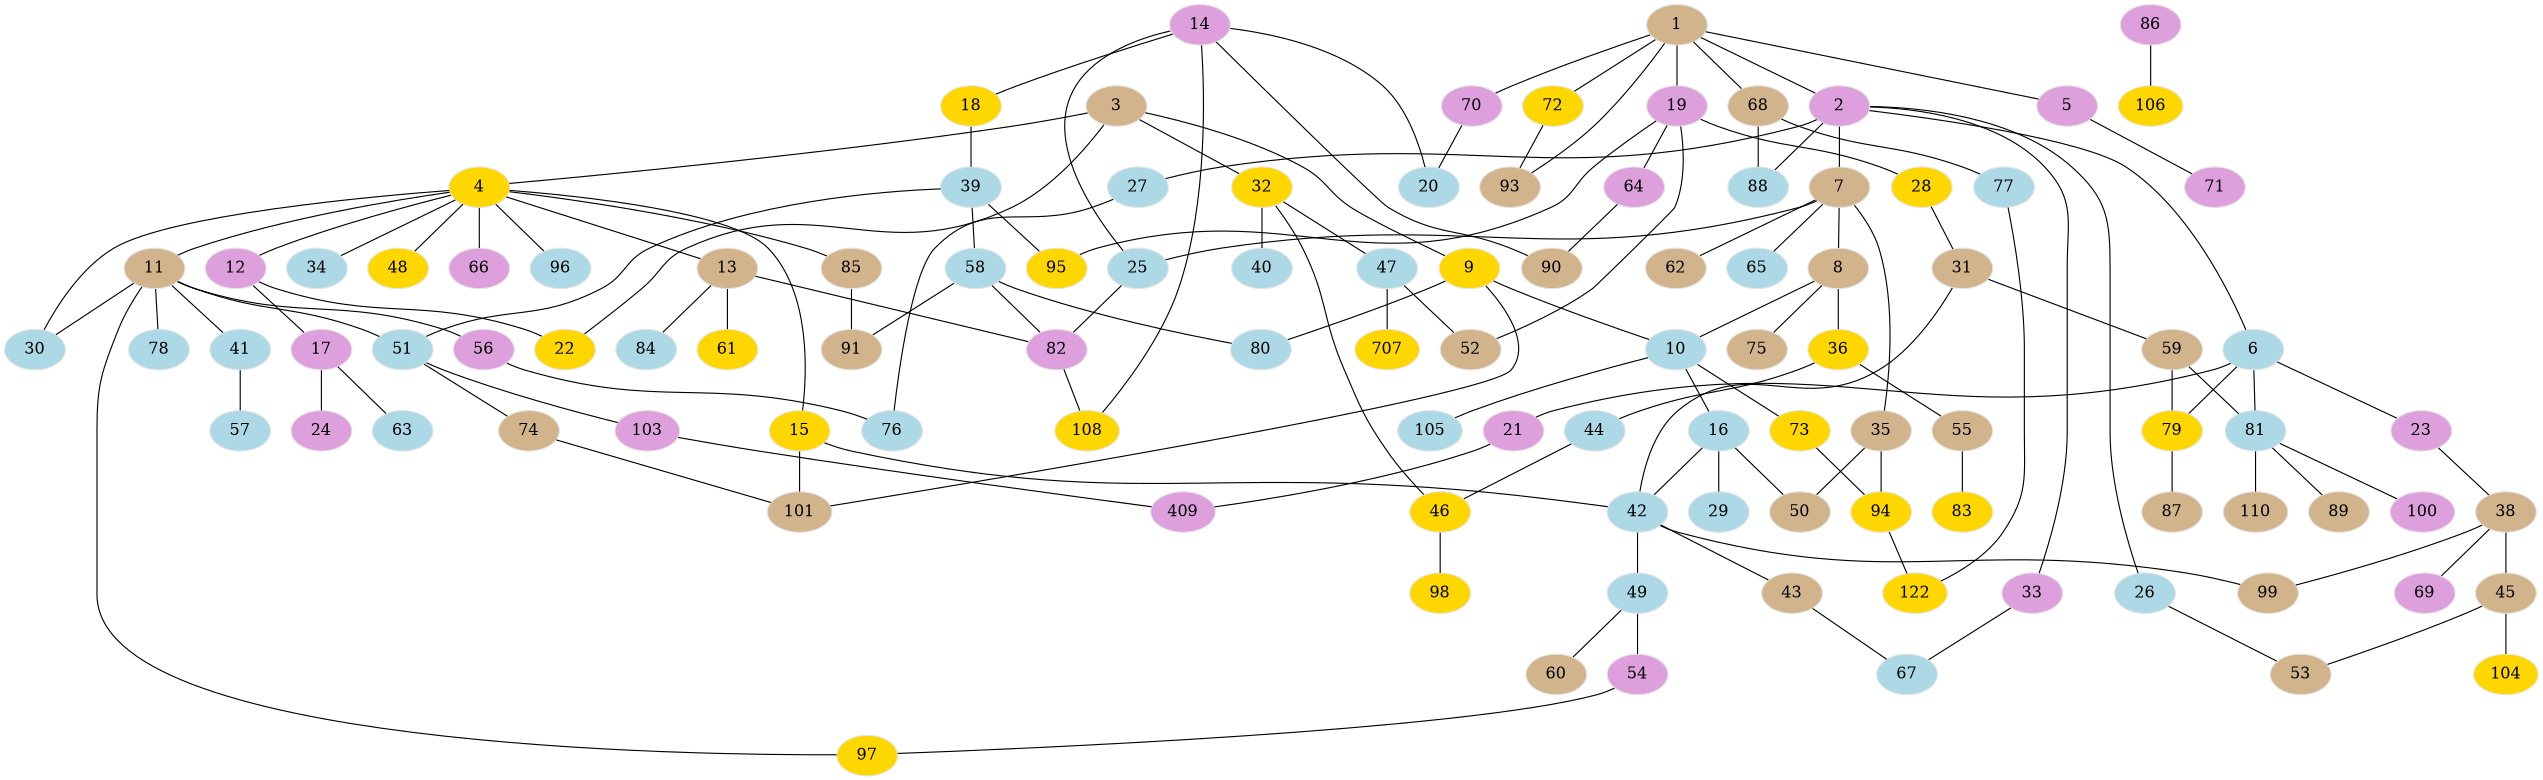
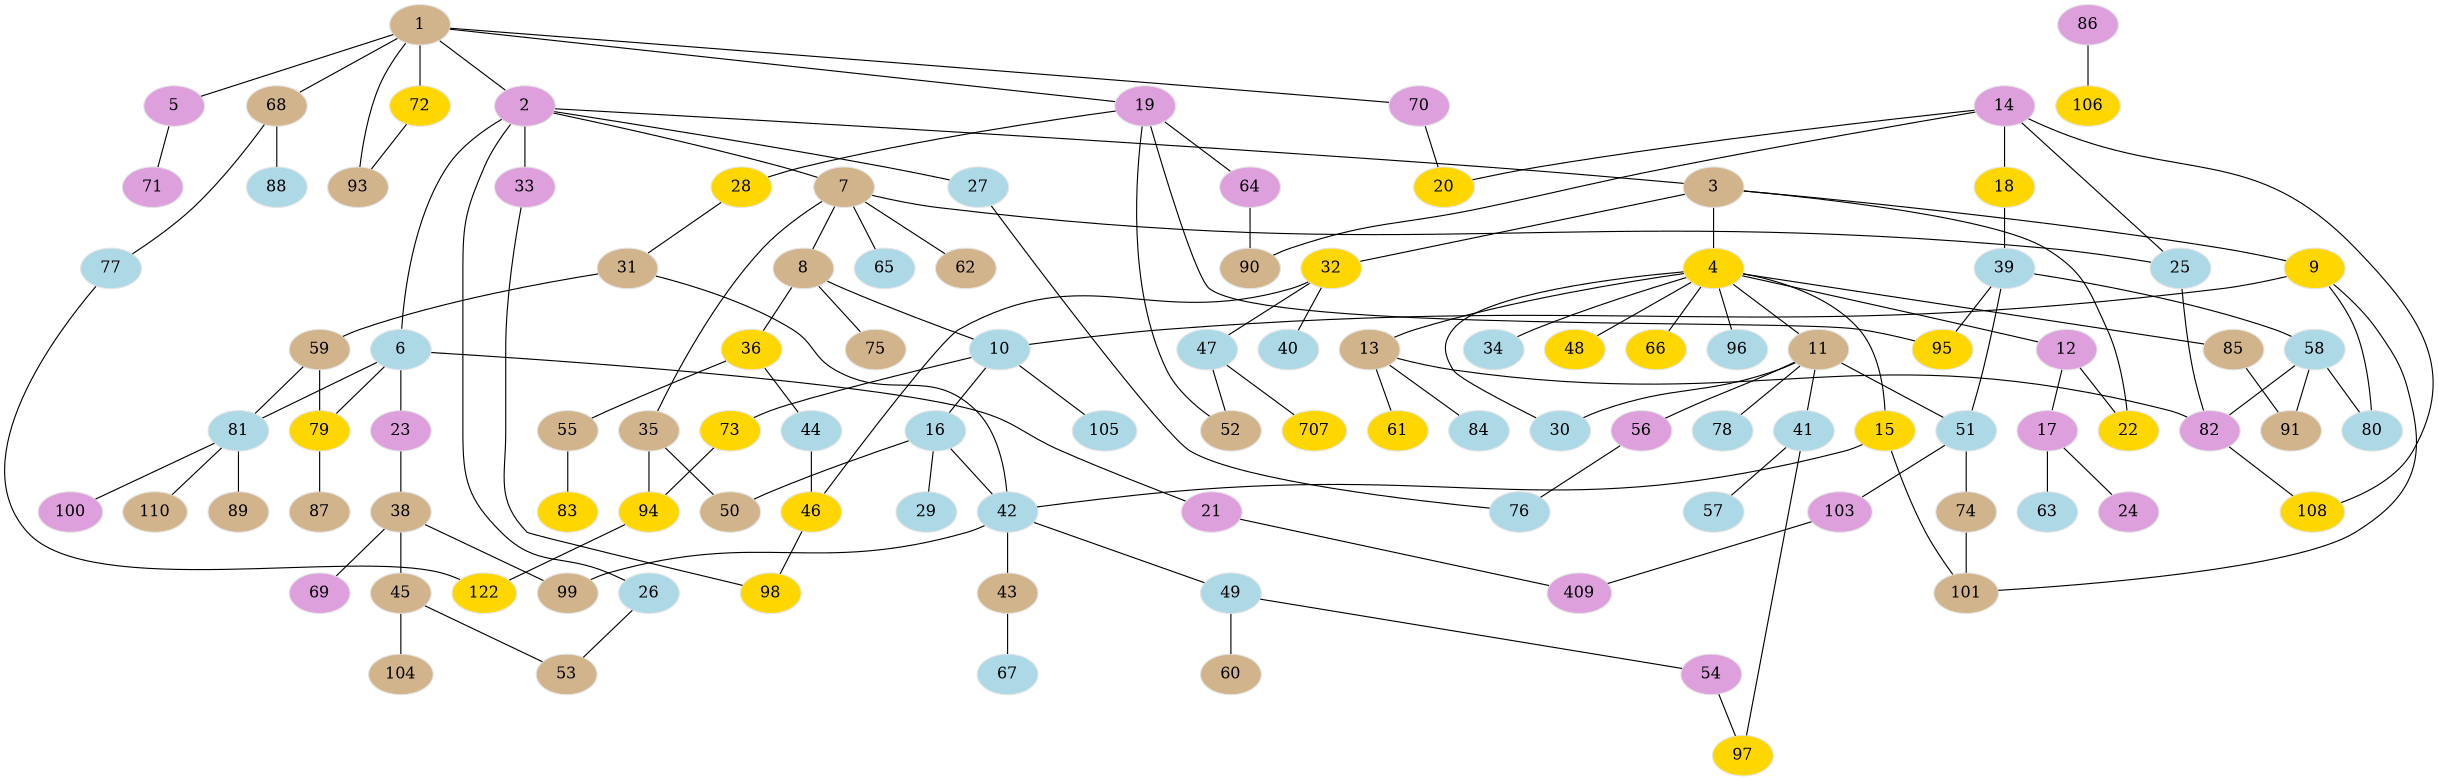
edge "2" -- "88": now "2" -- "3"
node "20": fillcolor lightblue -> gold
node "66": fillcolor plum -> gold
edge "33" -- "67": now "33" -- "98"
node "104": fillcolor gold -> tan
edge "11" -- "97": now "41" -- "97"
